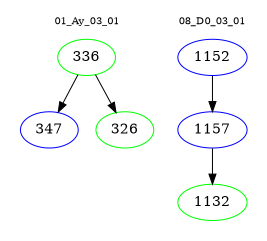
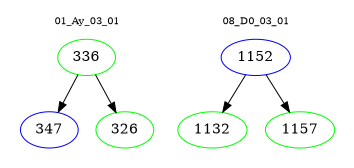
node "1157": color blue -> green
edge "1157" -> "1132": now "1152" -> "1132"
